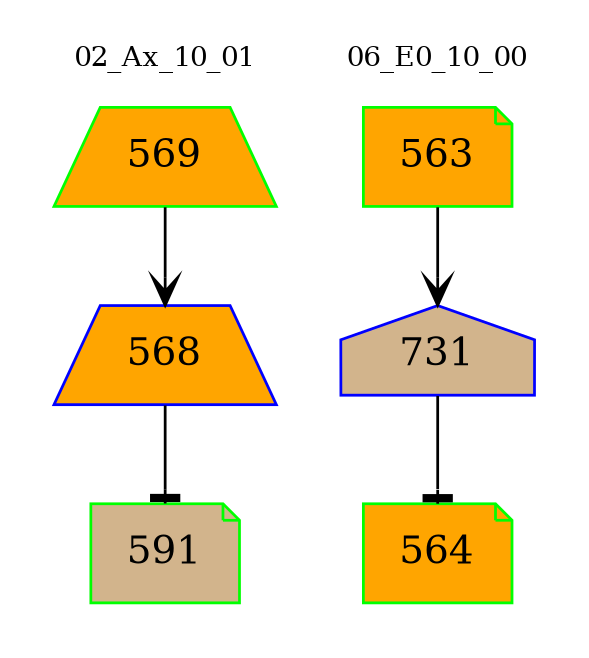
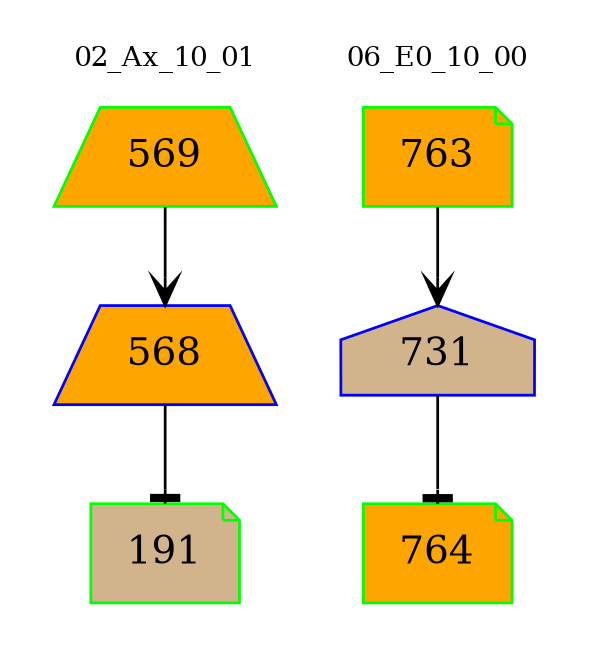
node "563": label "563" -> "763"
node "591": label "591" -> "191"
node "564": label "564" -> "764"
